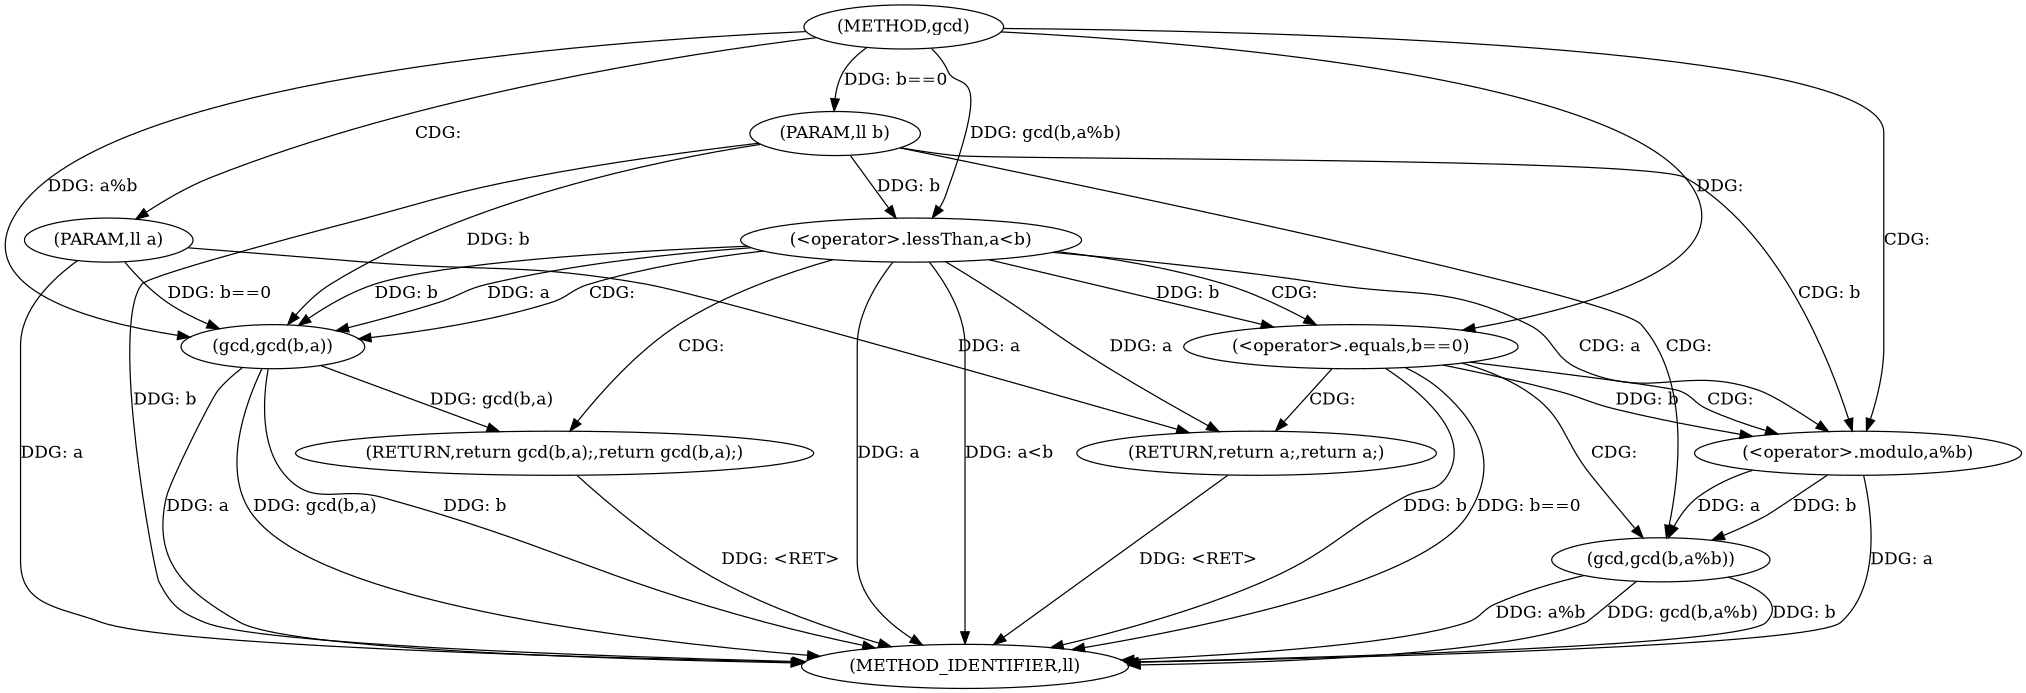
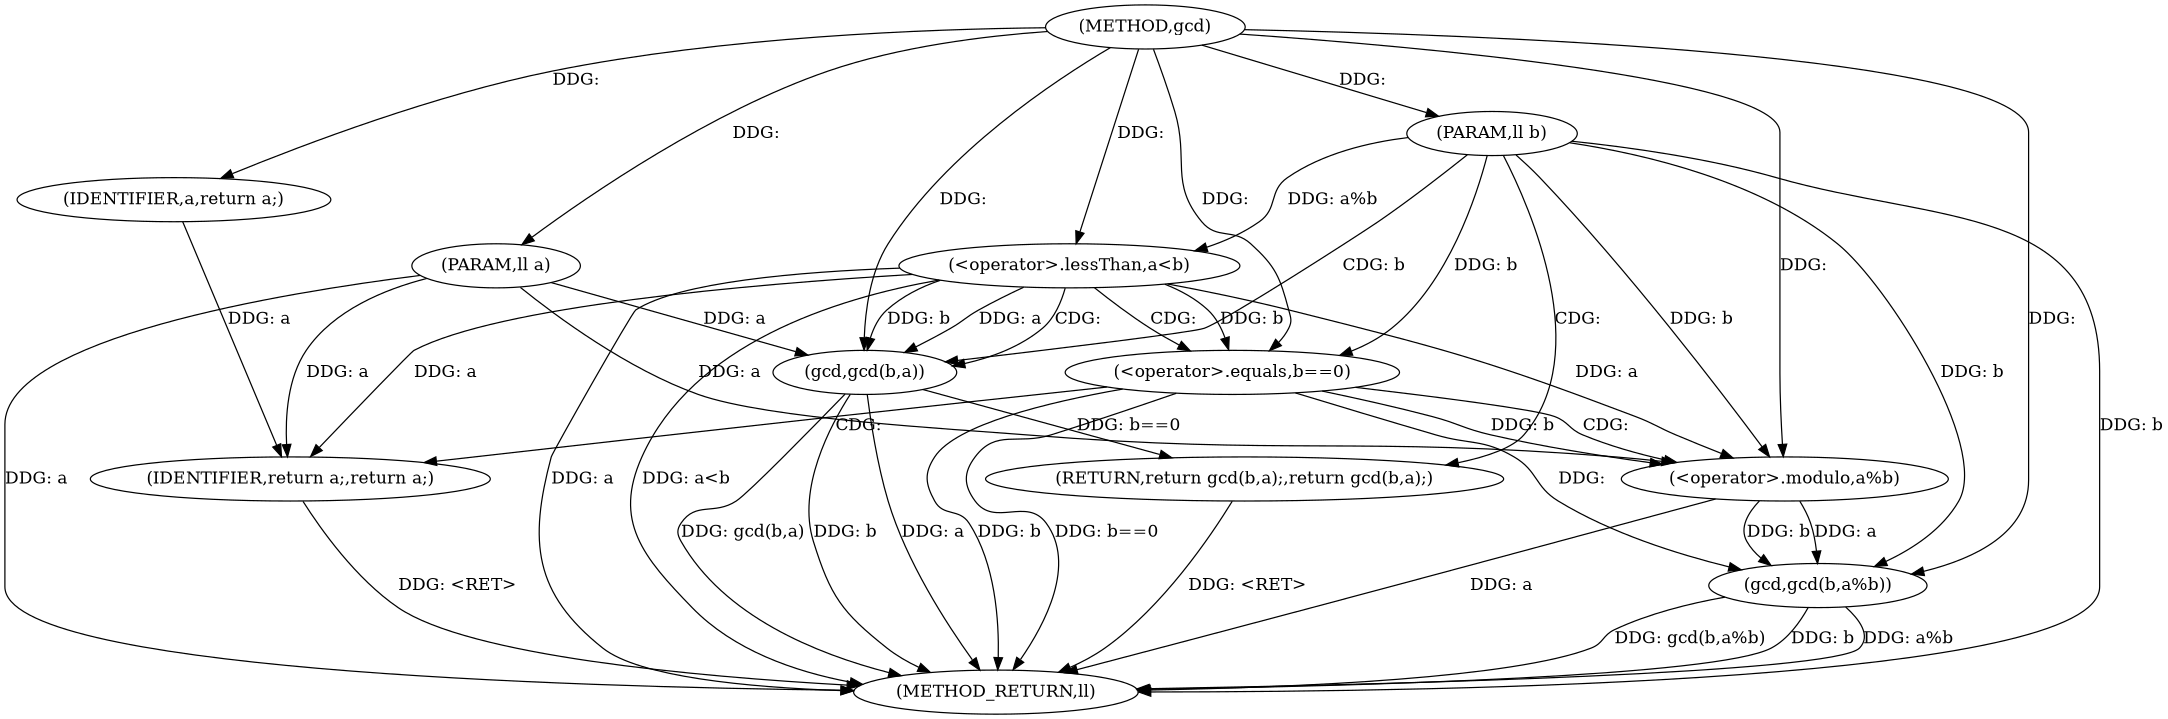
edge "(METHOD,gcd)" -> "(gcd,gcd(b,a%b))": added, label "DDG:"
edge "(METHOD,gcd)" -> "(PARAM,ll b)": label "DDG: b==0" -> "DDG: "
edge "(METHOD,gcd)" -> "(PARAM,ll a)": label "CDG: " -> "DDG: "
edge "(METHOD,gcd)" -> "(<operator>.lessThan,a<b)": label "DDG: gcd(b,a%b)" -> "DDG: "
edge "(METHOD,gcd)" -> "(gcd,gcd(b,a))": label "DDG: a%b" -> "DDG: "
edge "(PARAM,ll b)" -> "(<operator>.lessThan,a<b)": label "DDG: b" -> "DDG: a%b"
node "(IDENTIFIER,a,return a;)": added
edge "(PARAM,ll b)" -> "(gcd,gcd(b,a))": label "DDG: b" -> "CDG: b"
edge "(METHOD,gcd)" -> "(<operator>.modulo,a%b)": label "CDG: " -> "DDG: "
edge "(PARAM,ll b)" -> "(<operator>.equals,b==0)": added, label "DDG: b"
edge "(PARAM,ll a)" -> "(gcd,gcd(b,a))": label "DDG: b==0" -> "DDG: a"
edge "(PARAM,ll b)" -> "(<operator>.modulo,a%b)": label "CDG: b" -> "DDG: b"
edge "(<operator>.lessThan,a<b)" -> "(RETURN,return gcd(b,a);,return gcd(b,a);)": now "(PARAM,ll b)" -> "(RETURN,return gcd(b,a);,return gcd(b,a);)"
edge "(<operator>.lessThan,a<b)" -> "(<operator>.modulo,a%b)": label "CDG: a" -> "DDG: a"
edge "(PARAM,ll b)" -> "(gcd,gcd(b,a%b))": label "CDG: " -> "DDG: b"
edge "(gcd,gcd(b,a))" -> "(RETURN,return gcd(b,a);,return gcd(b,a);)": label "DDG: gcd(b,a)" -> "DDG: b==0"
edge "(PARAM,ll a)" -> "(<operator>.modulo,a%b)": added, label "DDG: a"
node "(RETURN,return a;,return a;)": label "(RETURN,return a;,return a;)" -> "(IDENTIFIER,return a;,return a;)"
edge "(<operator>.equals,b==0)" -> "(gcd,gcd(b,a%b))": label "CDG: " -> "DDG: "
node "(METHOD_IDENTIFIER,ll)": label "(METHOD_IDENTIFIER,ll)" -> "(METHOD_RETURN,ll)"
